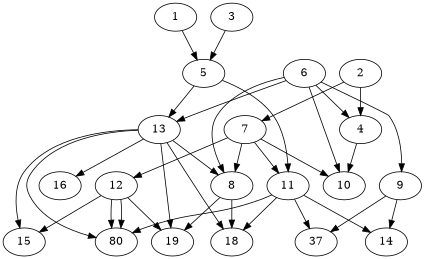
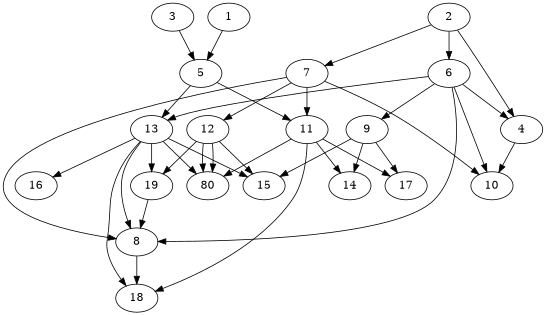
edge "2" -> "6": added
edge "9" -> "15": added
edge "8" -> "19": reversed
node "37": label "37" -> "17"
